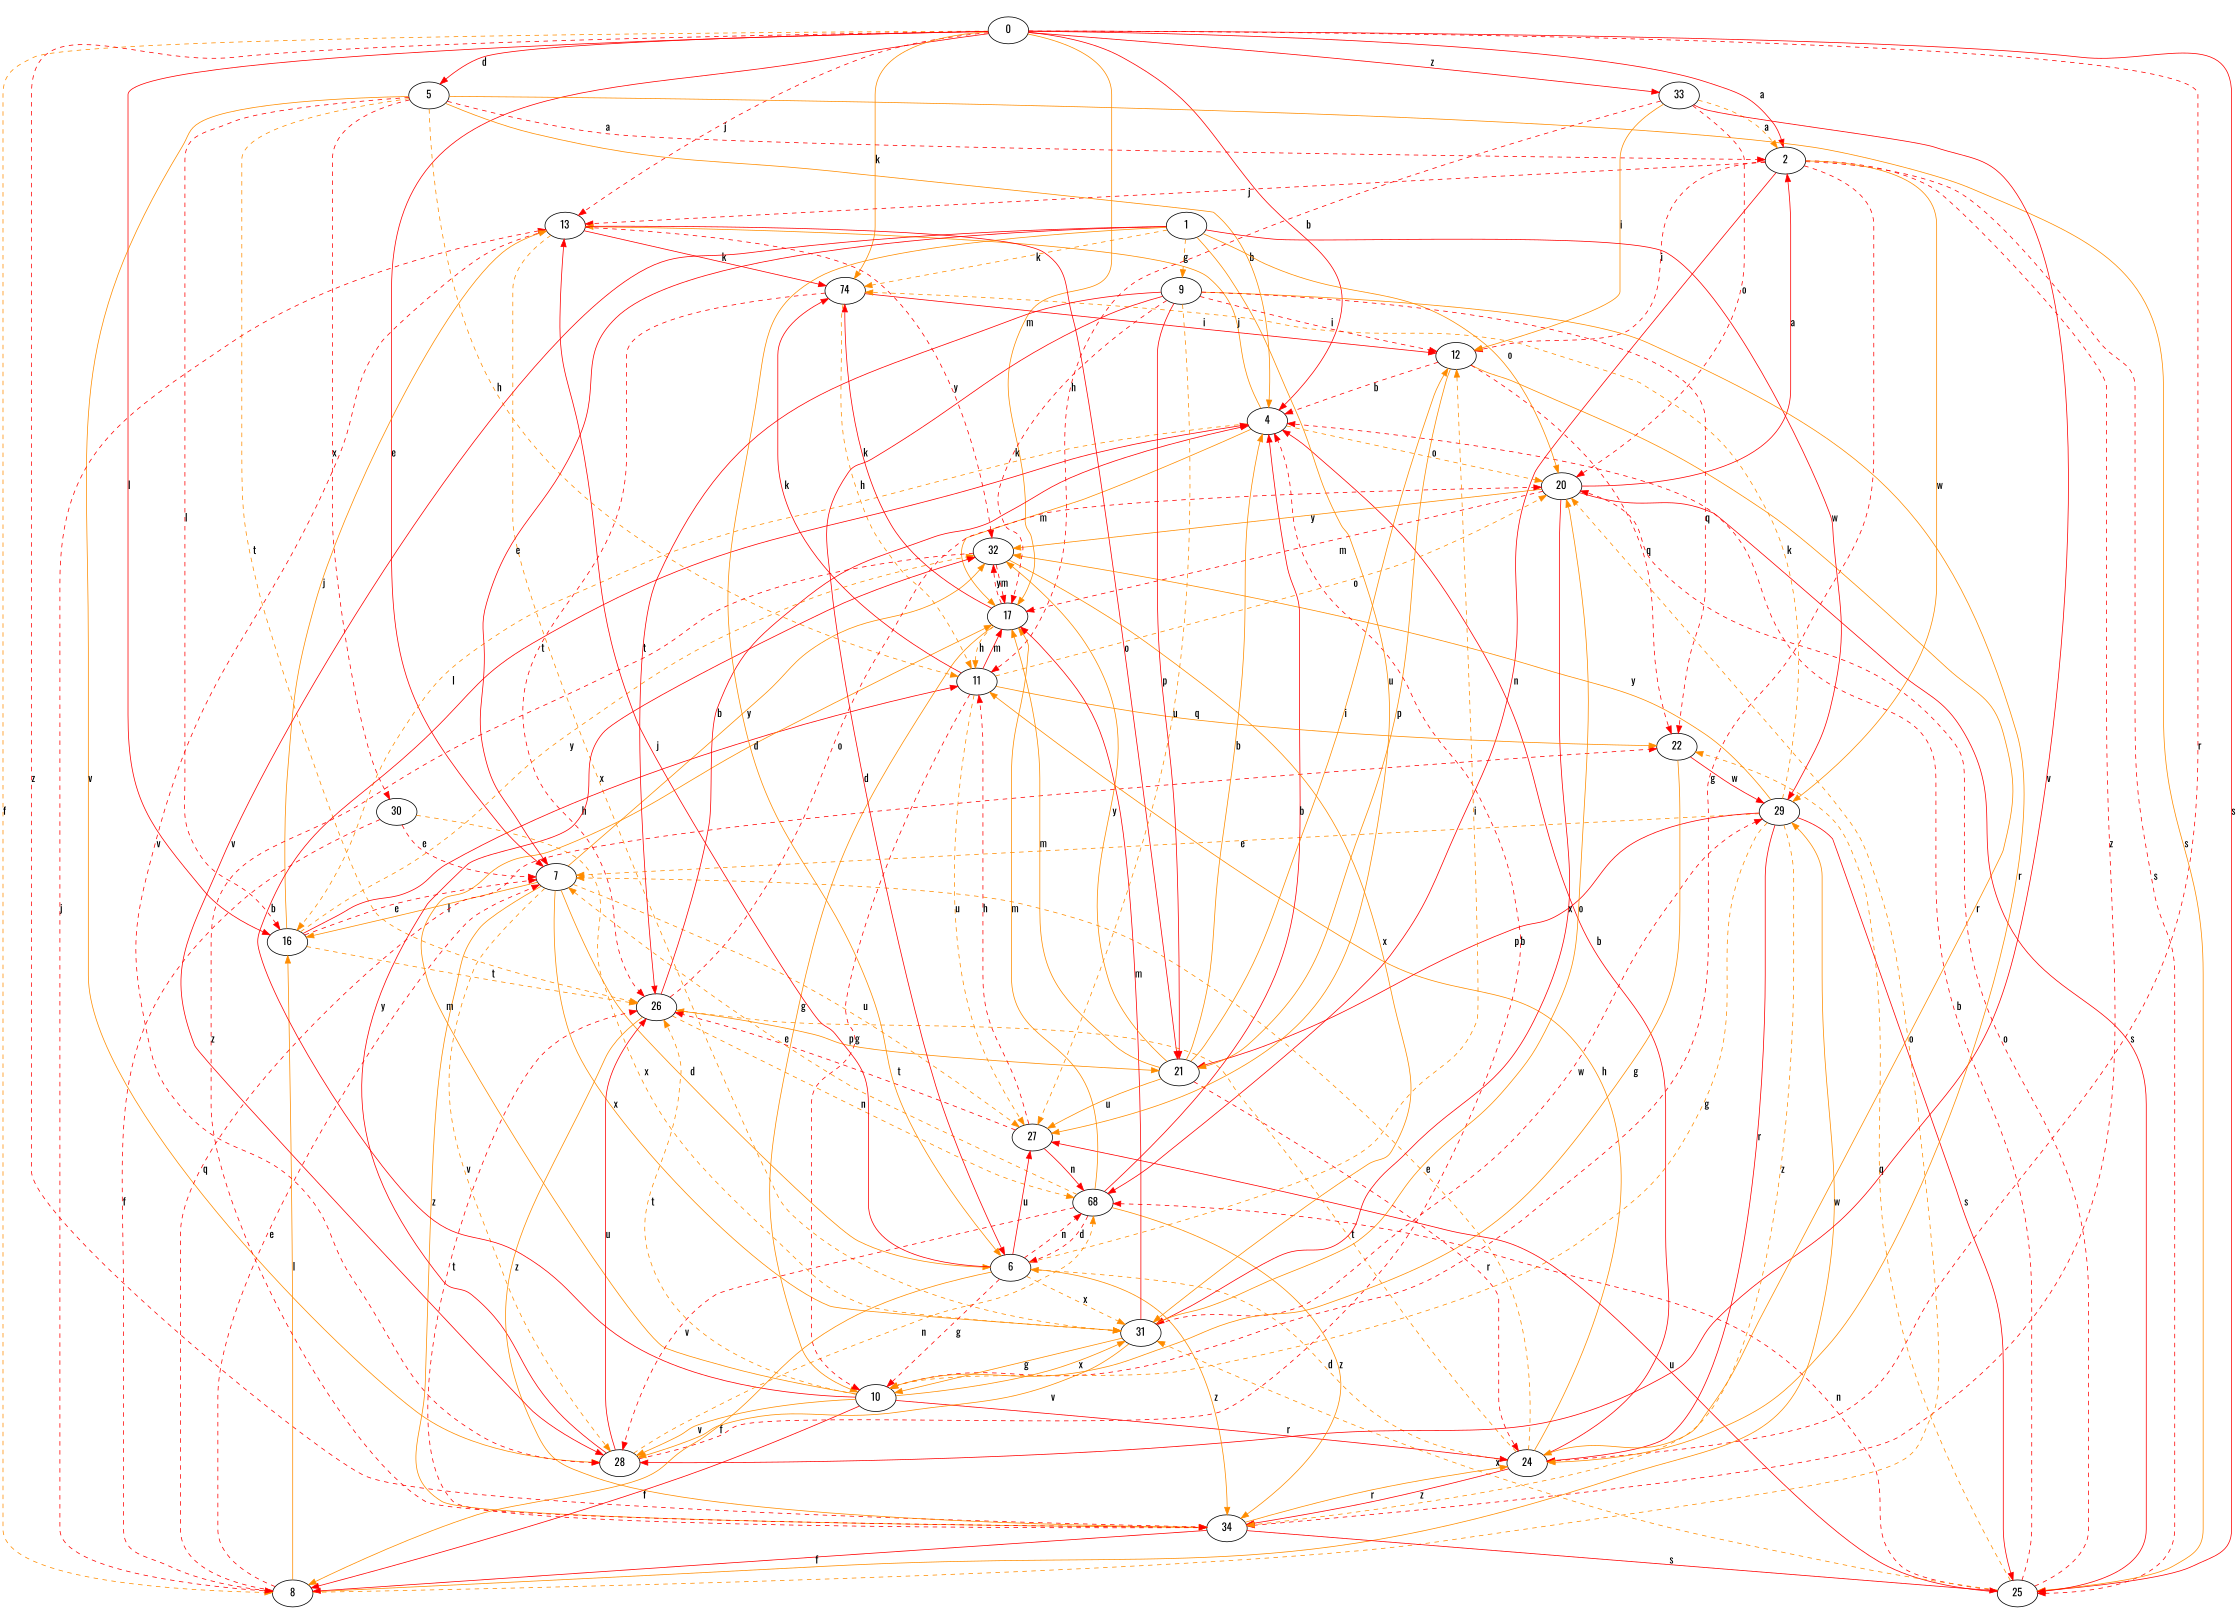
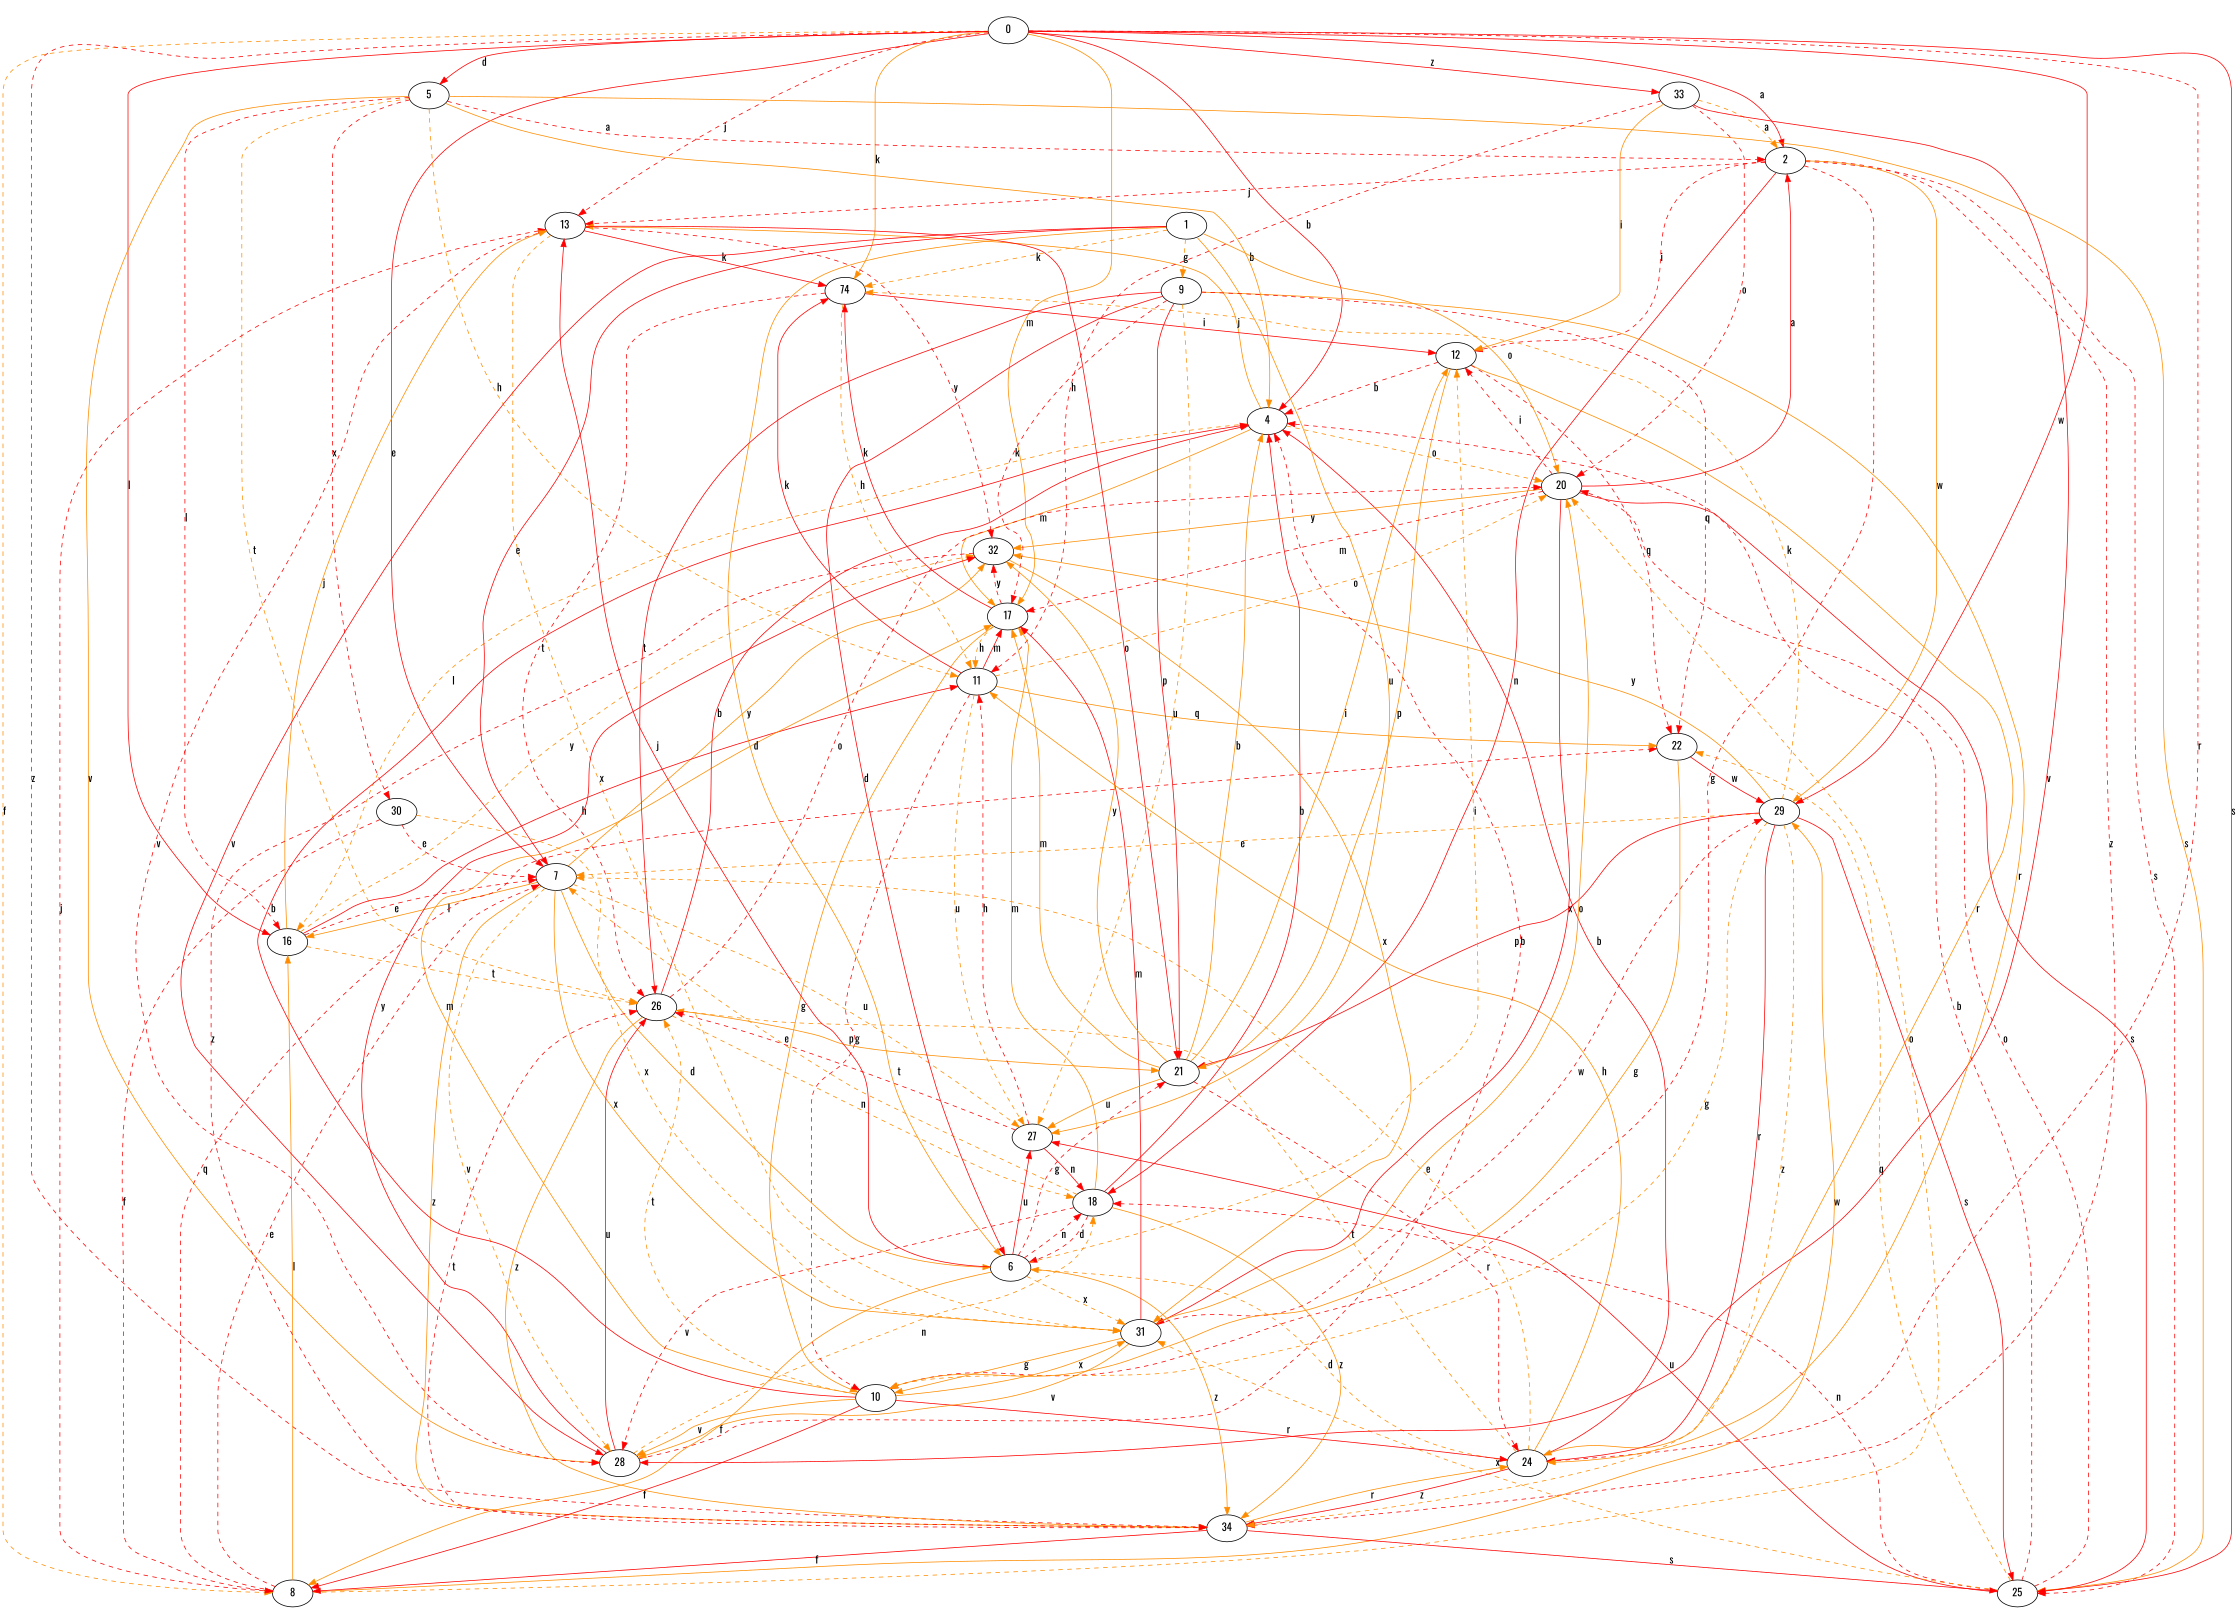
edge "1" -> "29": now "0" -> "29"
edge "9" -> "12": now "20" -> "12"
edge "32" -> "17": removed, label "m"
node "68": label "68" -> "18"
edge "6" -> "10": now "6" -> "21"
